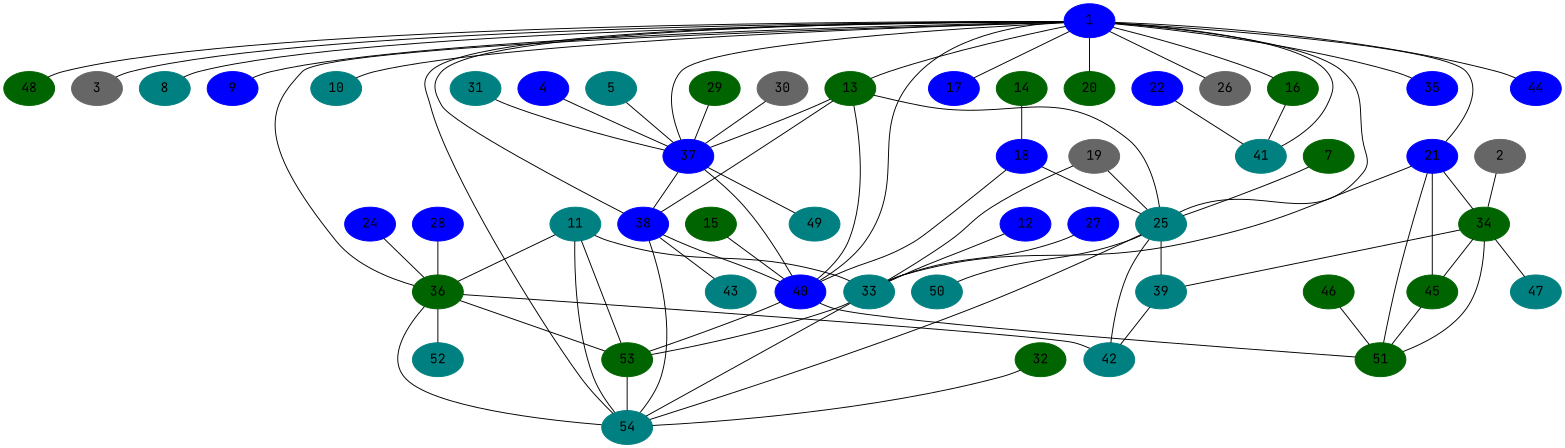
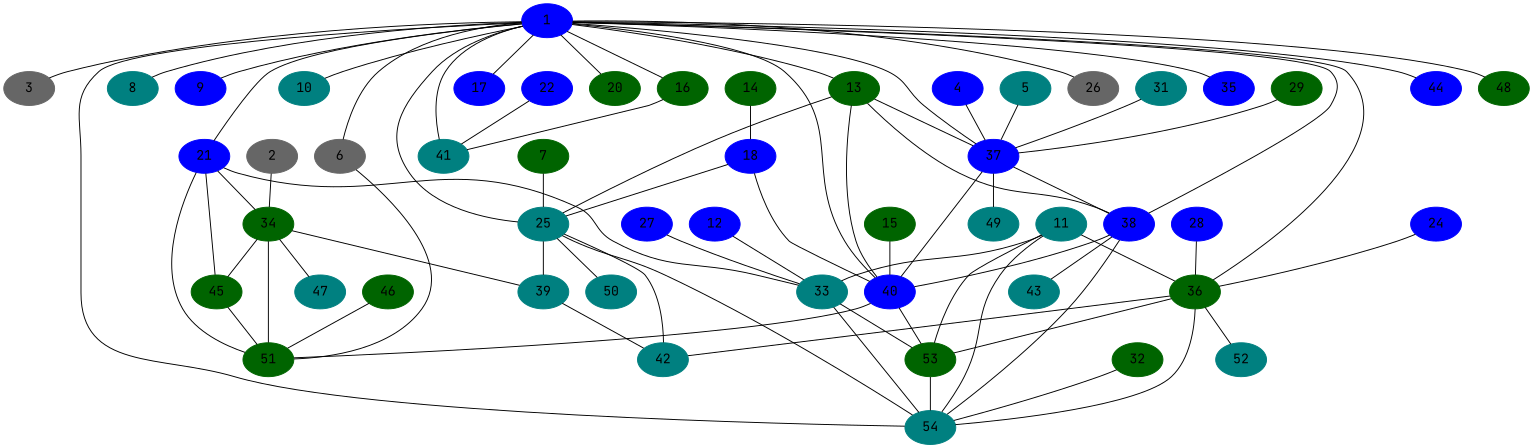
node "30": removed
node "6": added
node "19": removed
